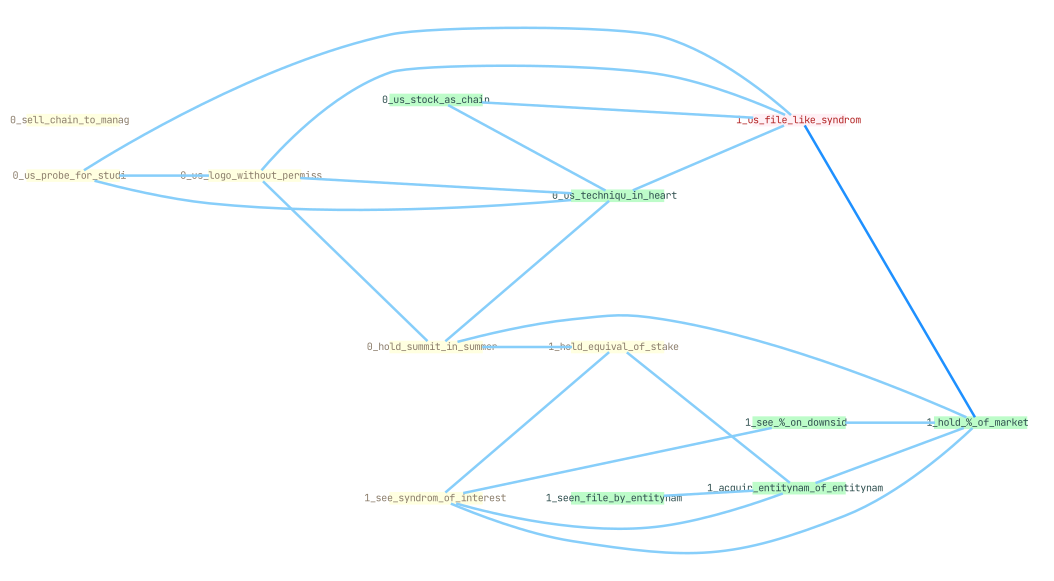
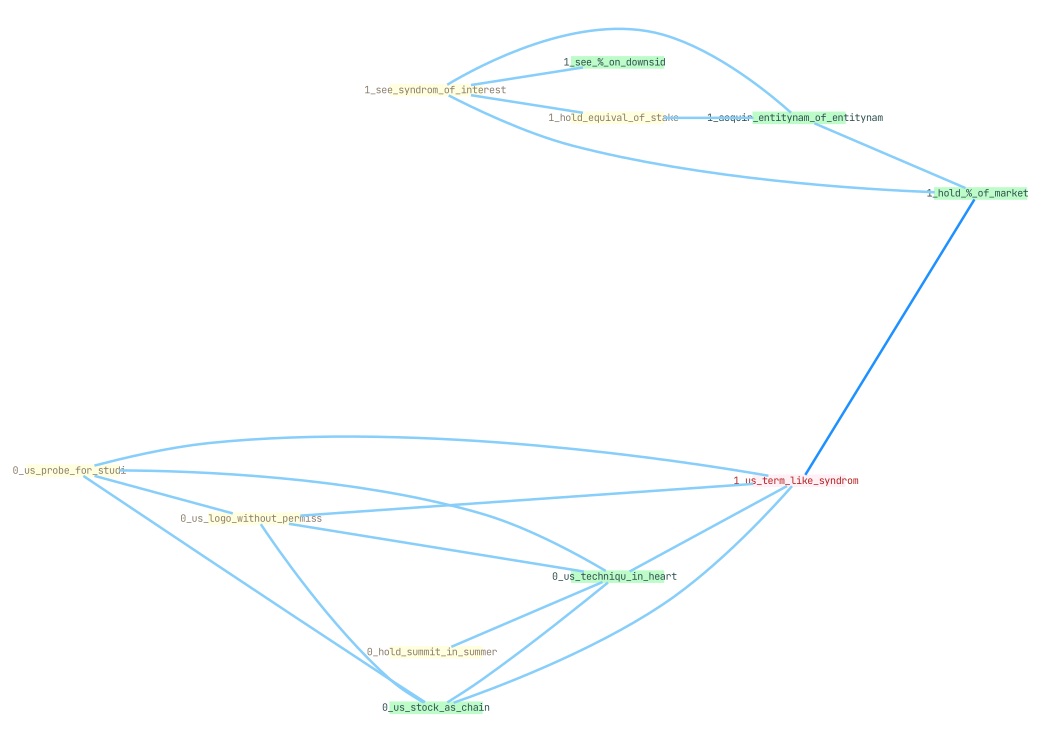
node "0_sell_chain_to_manag": removed
node "1_us_file_like_syndrom": label "1_us_file_like_syndrom" -> "1_us_term_like_syndrom"
edge "0_us_logo_without_permiss" -- "0_hold_summit_in_summer": now "0_us_logo_without_permiss" -- "0_us_stock_as_chain"
edge "0_hold_summit_in_summer" -- "1_hold_%_of_market": removed
edge "0_hold_summit_in_summer" -- "1_hold_equival_of_stake": removed
edge "1_see_%_on_downsid" -- "1_hold_%_of_market": removed
node "1_seen_file_by_entitynam": removed
edge "0_us_probe_for_studi" -- "0_us_stock_as_chain": added
